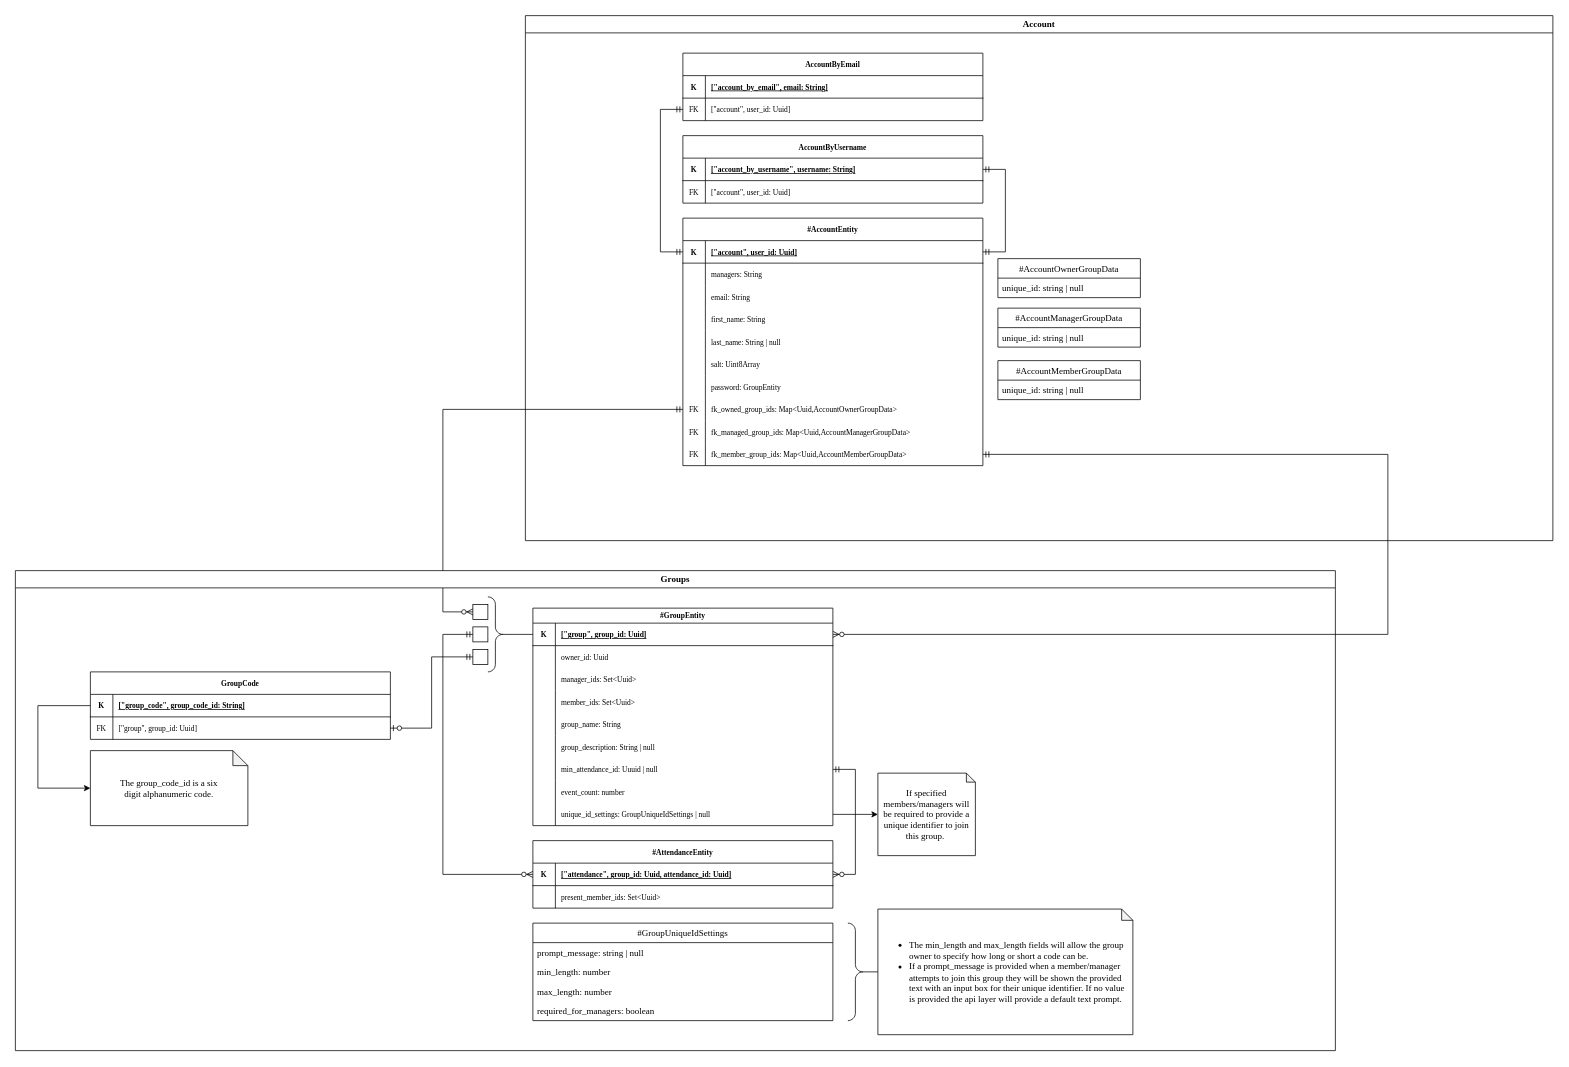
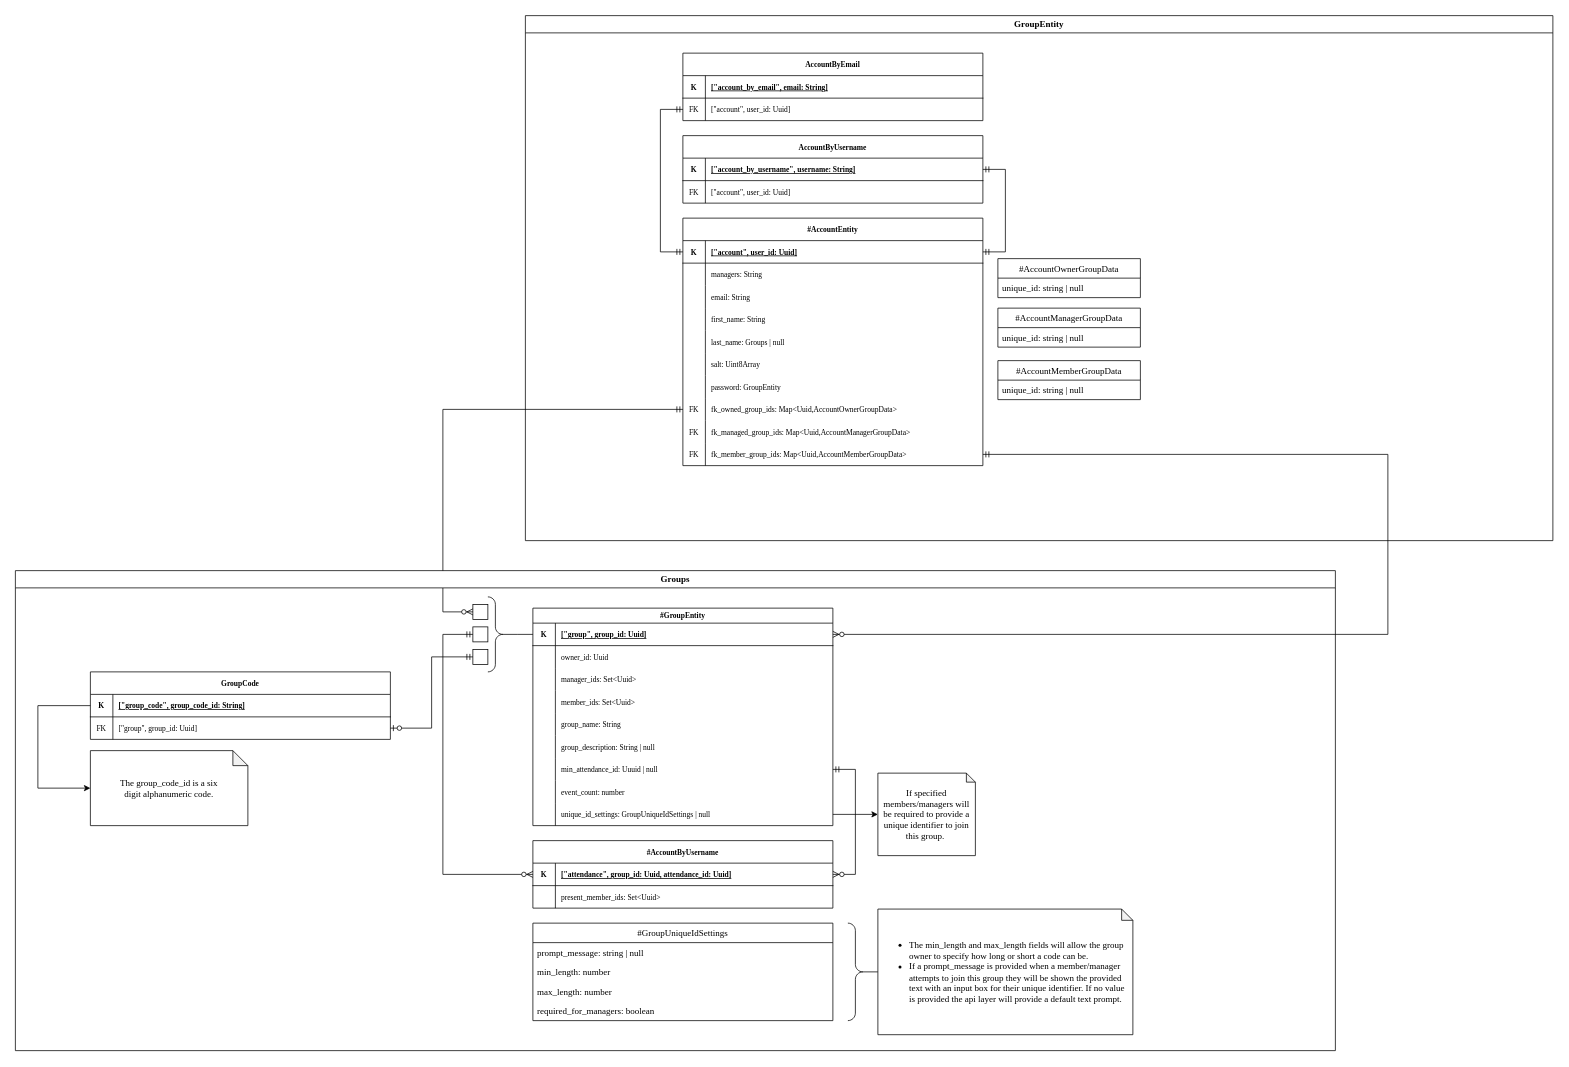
node "Account": label "Account" -> "GroupEntity"
node "last_name: String | null": label "last_name: String | null" -> "last_name: Groups | null"
node "#AttendanceEntity": label "#AttendanceEntity" -> "#AccountByUsername"
